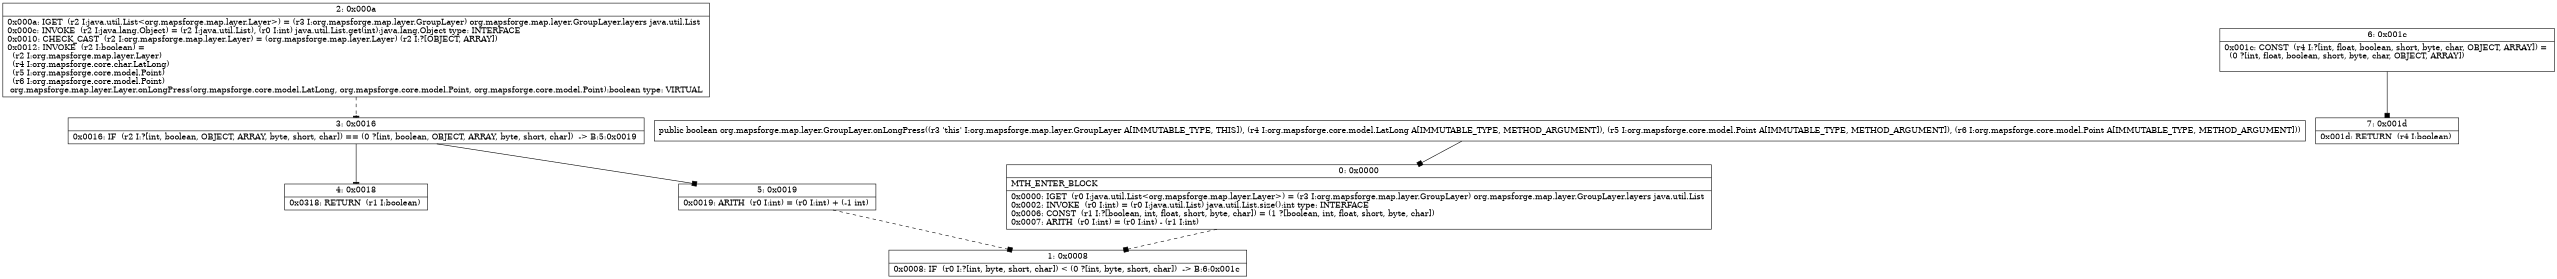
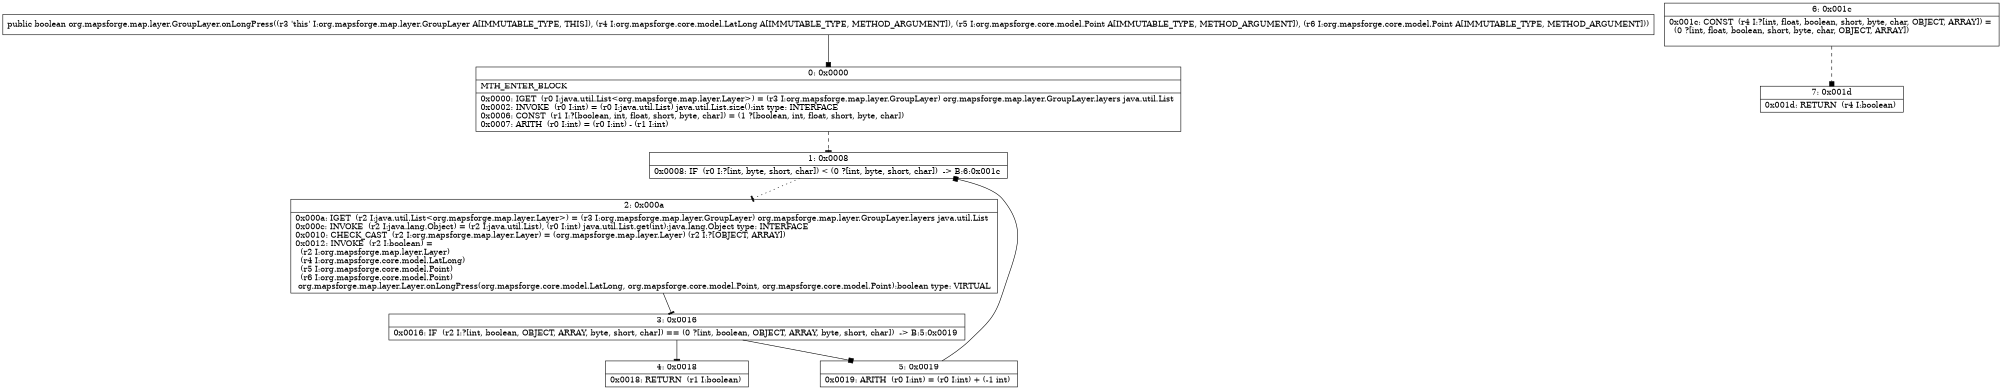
node "2: 0x000a": text "(r4 I:org.mapsforge.core.char.LatLong)" -> "(r4 I:org.mapsforge.core.model.LatLong)"
edge "6: 0x001c" -> "7: 0x001d": style solid -> dashed
edge "2: 0x000a" -> "3: 0x0016": style dashed -> solid
edge "1: 0x0008" -> "2: 0x000a": added
node "4: 0x0018": text "0x0318: RETURN  (r1 I:boolean)" -> "0x0018: RETURN  (r1 I:boolean)"
edge "5: 0x0019" -> "1: 0x0008": style dashed -> solid
edge "0: 0x0000" -> "1: 0x0008": arrowhead box -> tee
